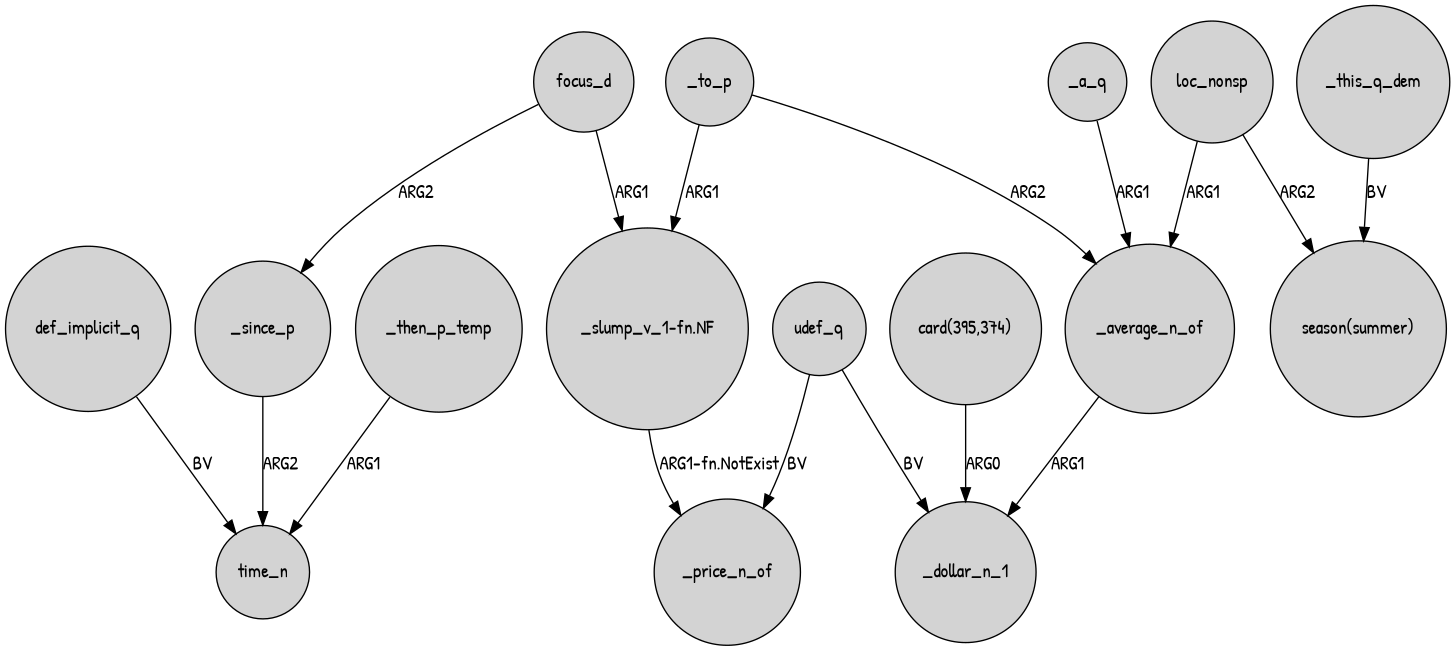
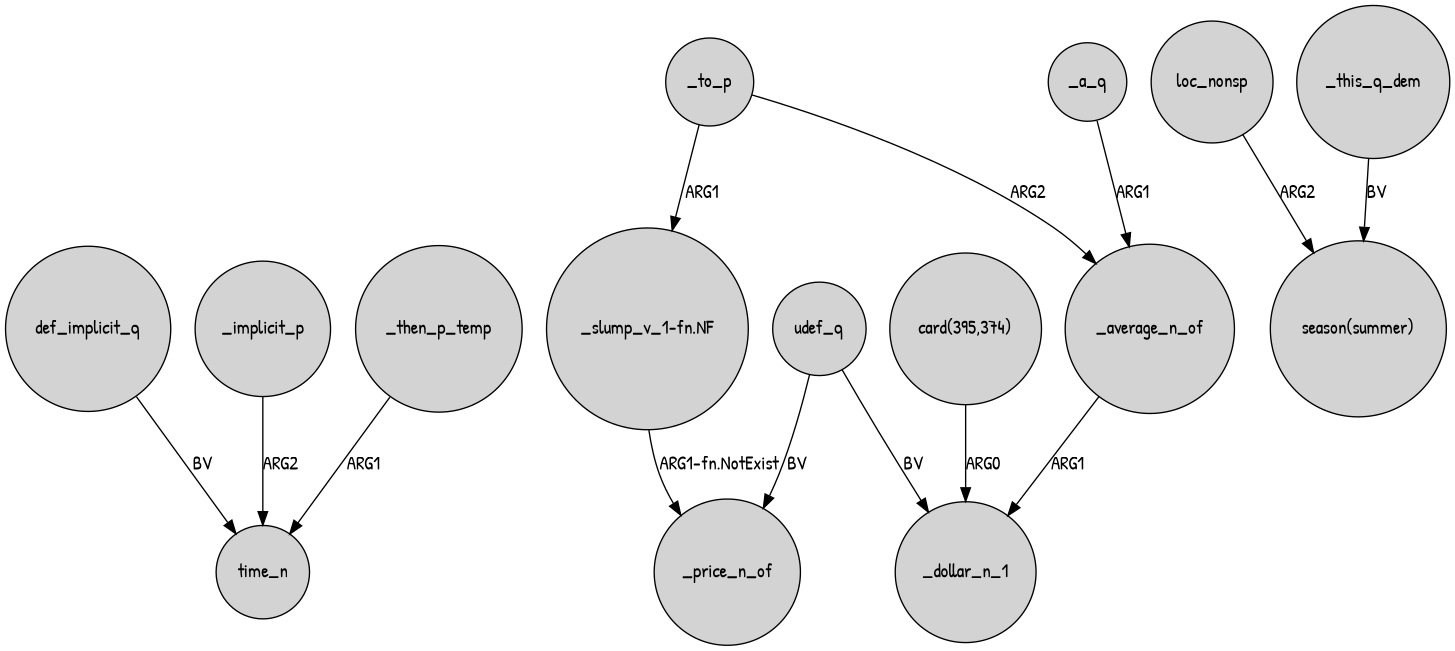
node "focus_d": removed
edge "loc_nonsp" -> "_average_n_of": removed, label "ARG1"
node "_since_p": label "_since_p" -> "_implicit_p"
